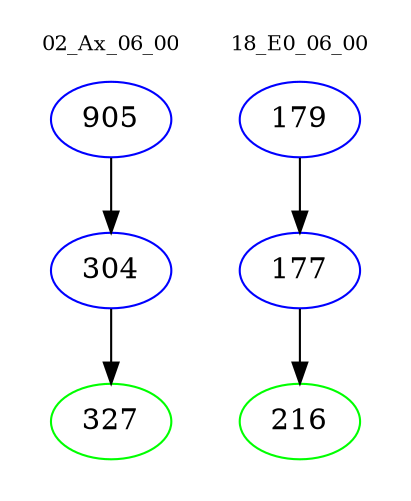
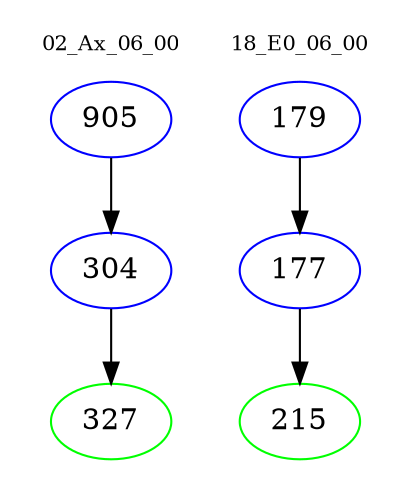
node "216": label "216" -> "215"
